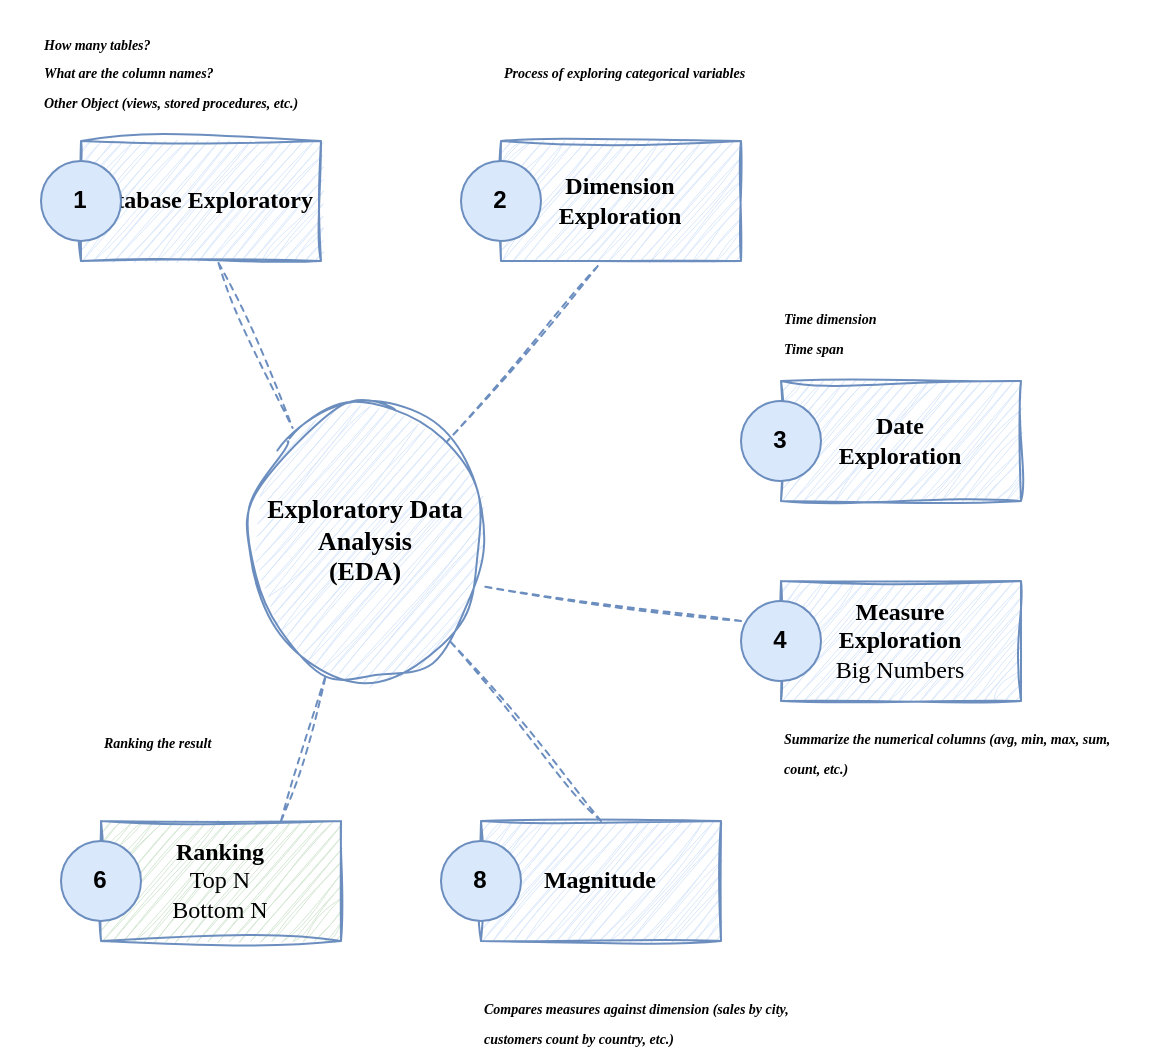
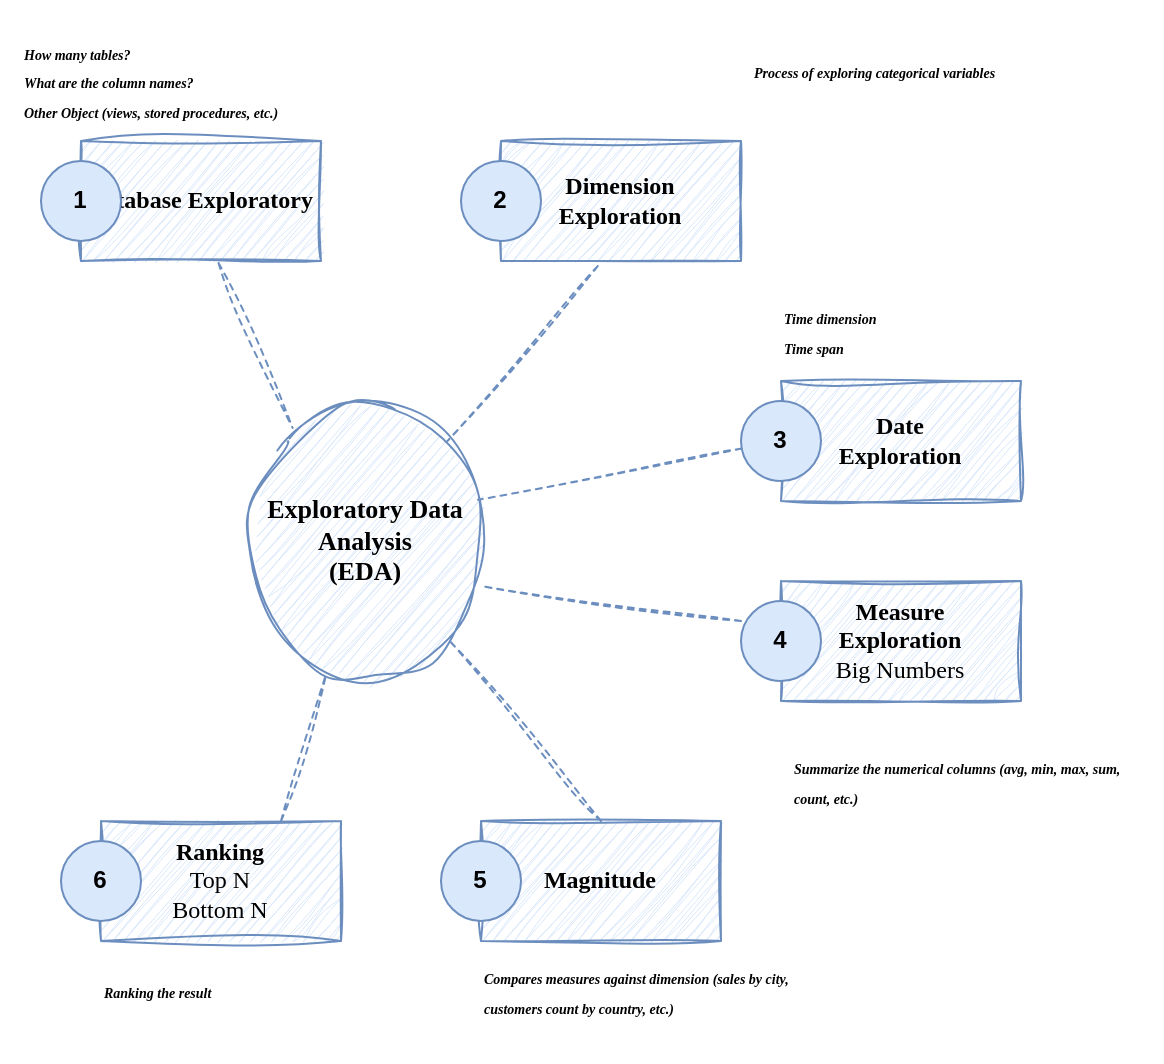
node "How many tables? What are the column names? Other Object (views, stored procedures, etc.)": moved (211, 71) -> (191, 81)
node "Process of exploring categorical variables": moved (671, 71) -> (921, 71)
edge "3" -- "Exploratory Data Analysis (EDA)": added
node "Ranking the result": moved (201, 741) -> (201, 991)
node "Summarize the numerical columns (avg, min, max, sum, count, etc.)": moved (951, 751) -> (961, 781)
node "Ranking Top N Bottom N": fillcolor #d5e8d4 -> #dae8fc
node "8": label "8" -> "5"
node "Compares measures against dimension (sales by city, customers count by country, etc.)": moved (651, 1021) -> (651, 991)
